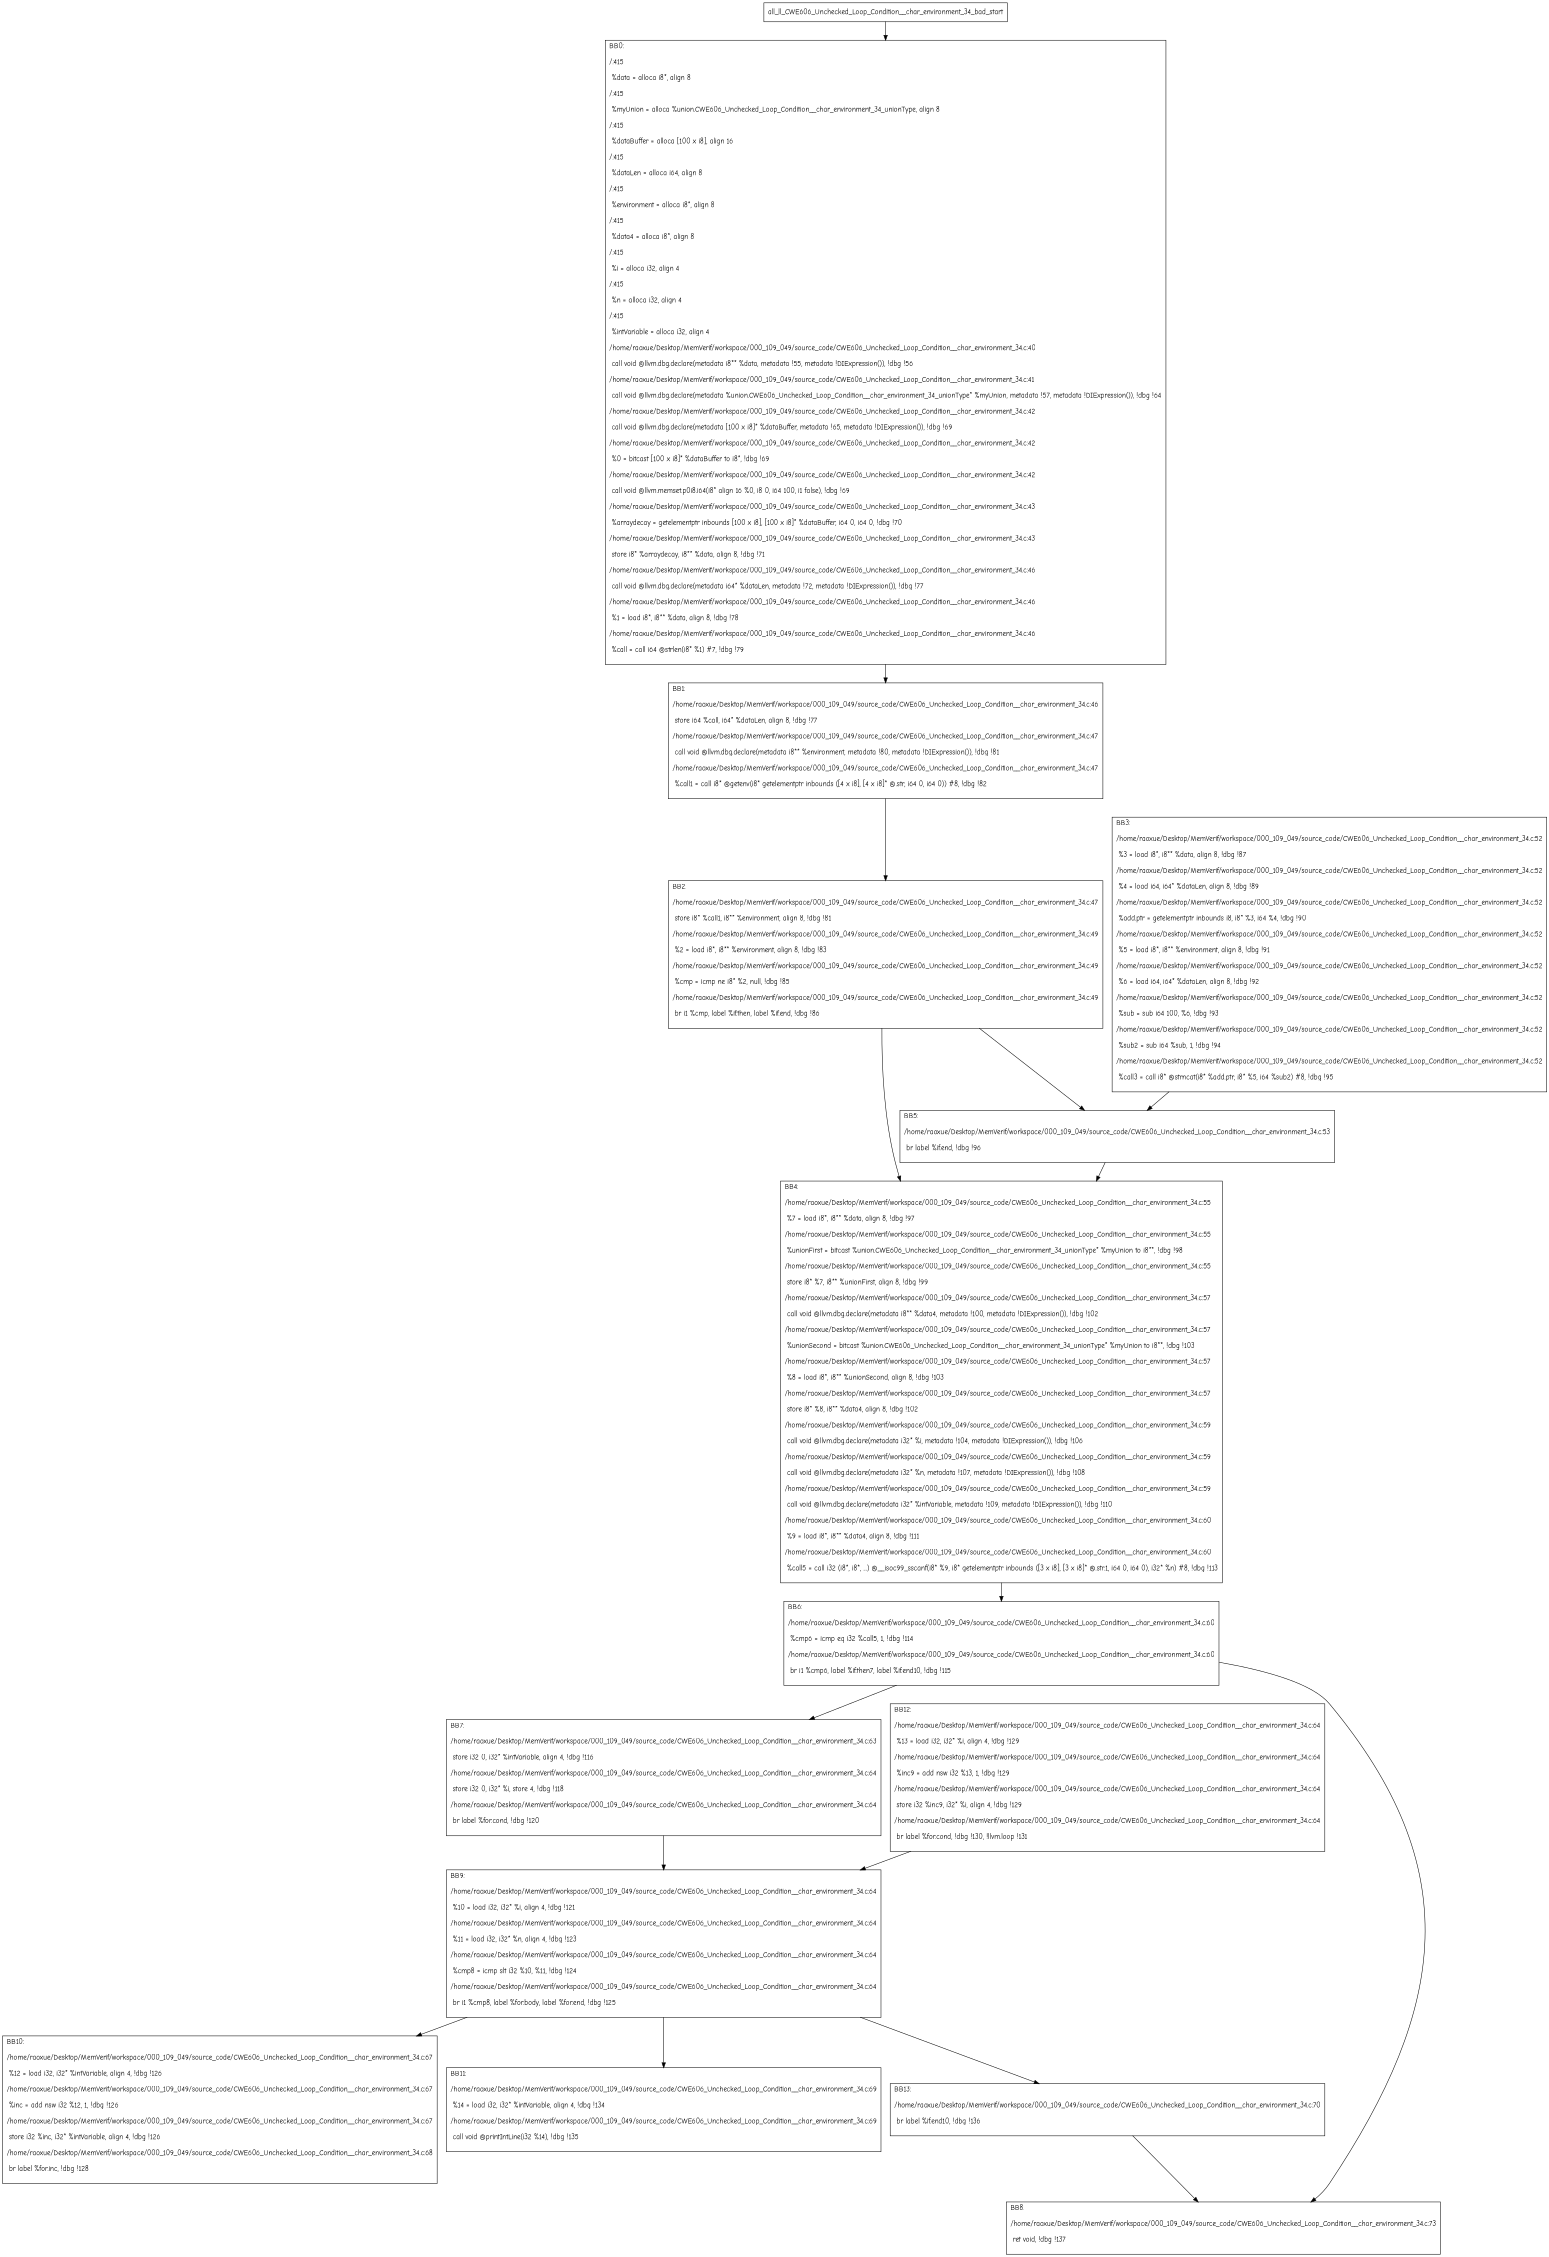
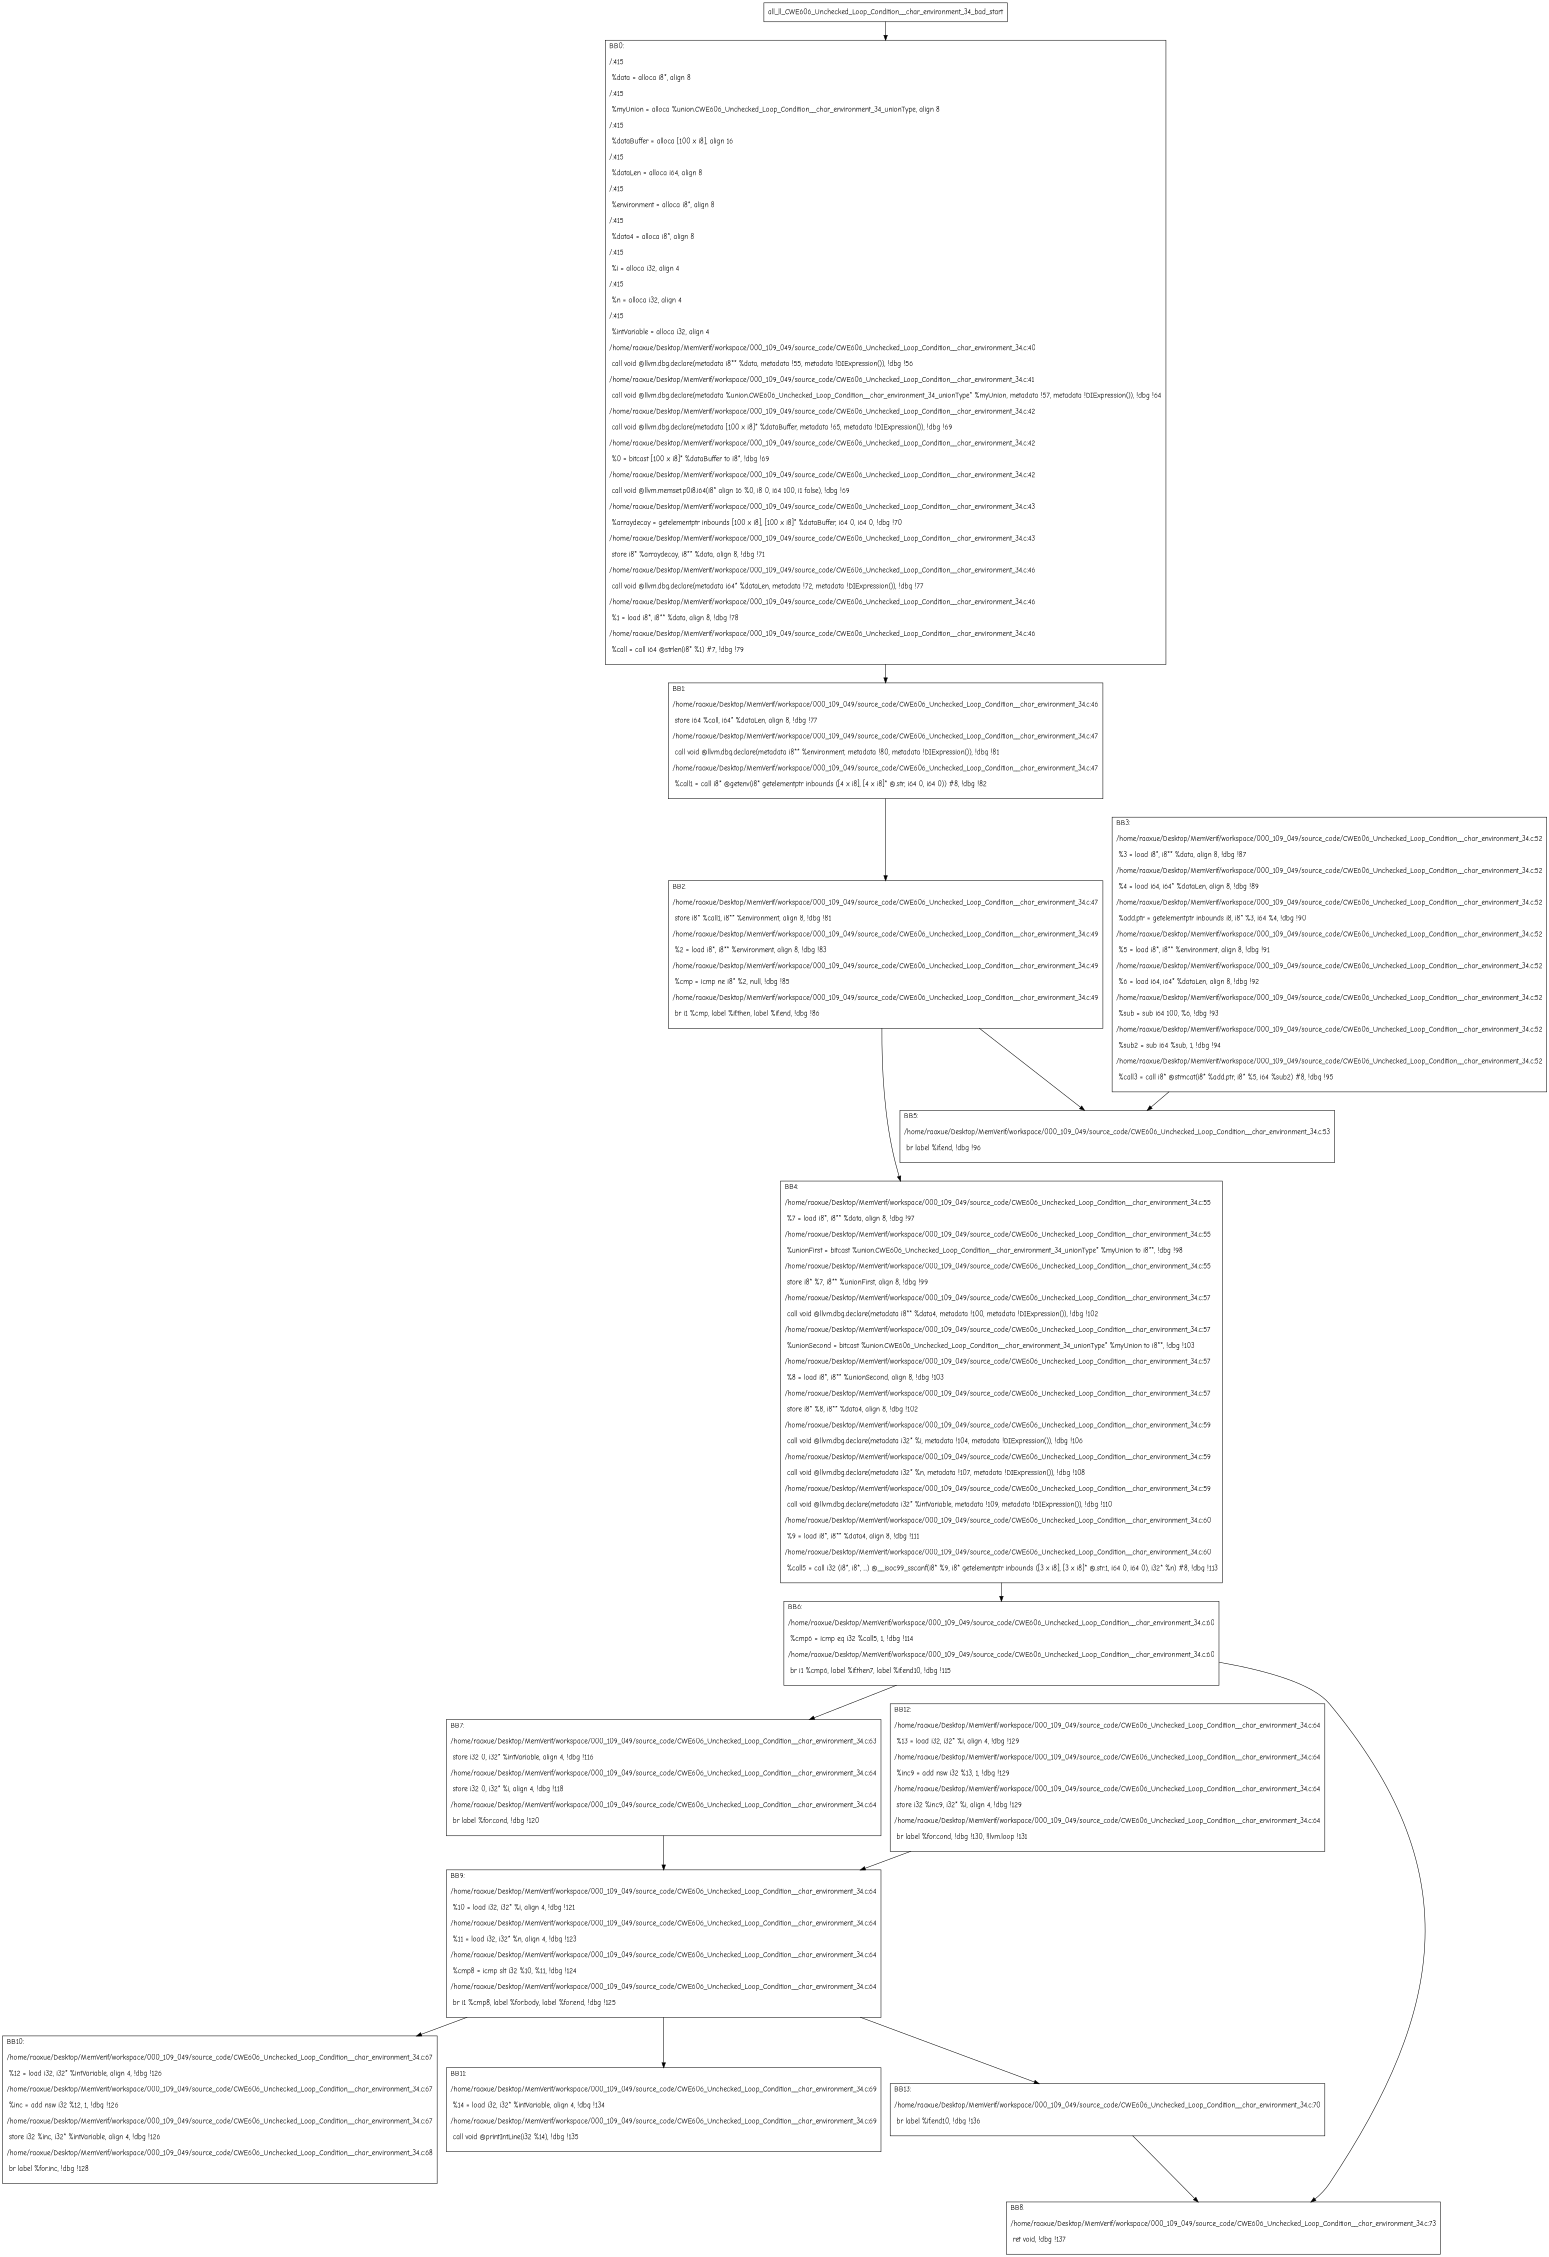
edge "BB5:" -> "BB4:": removed
node "BB7:": text "store i32 0, i32* %i, store 4, !dbg !118" -> "store i32 0, i32* %i, align 4, !dbg !118"
